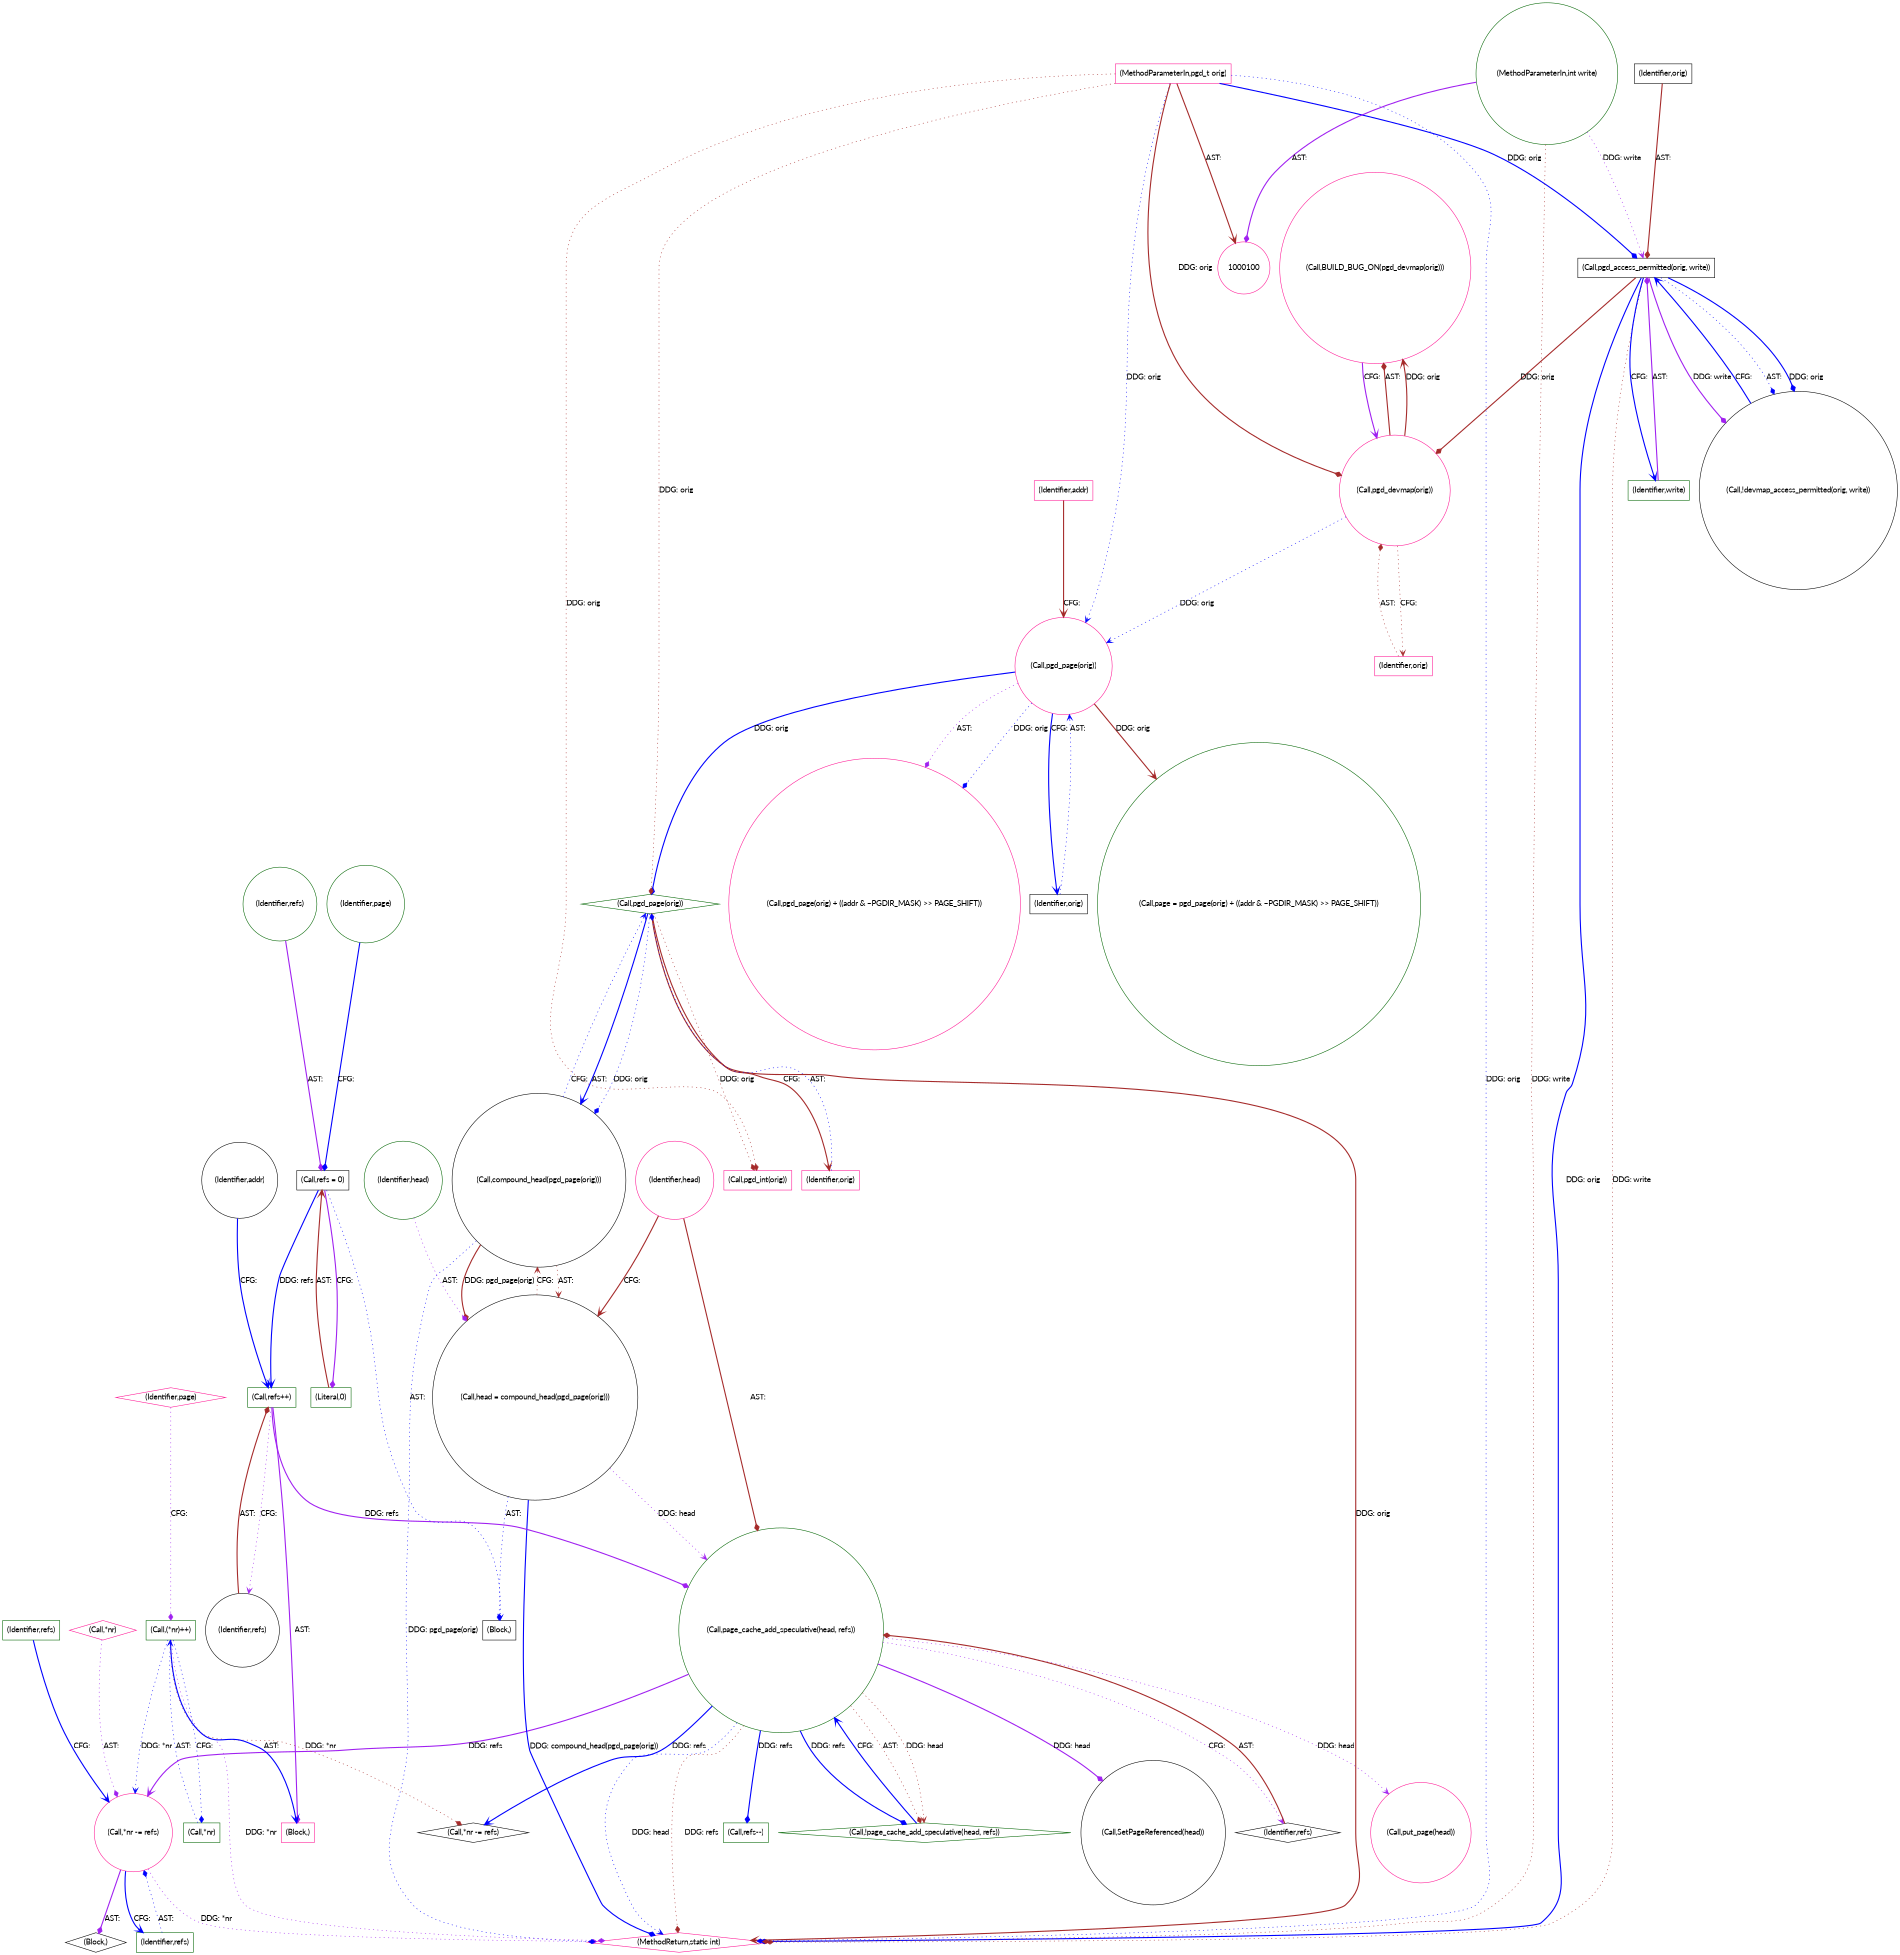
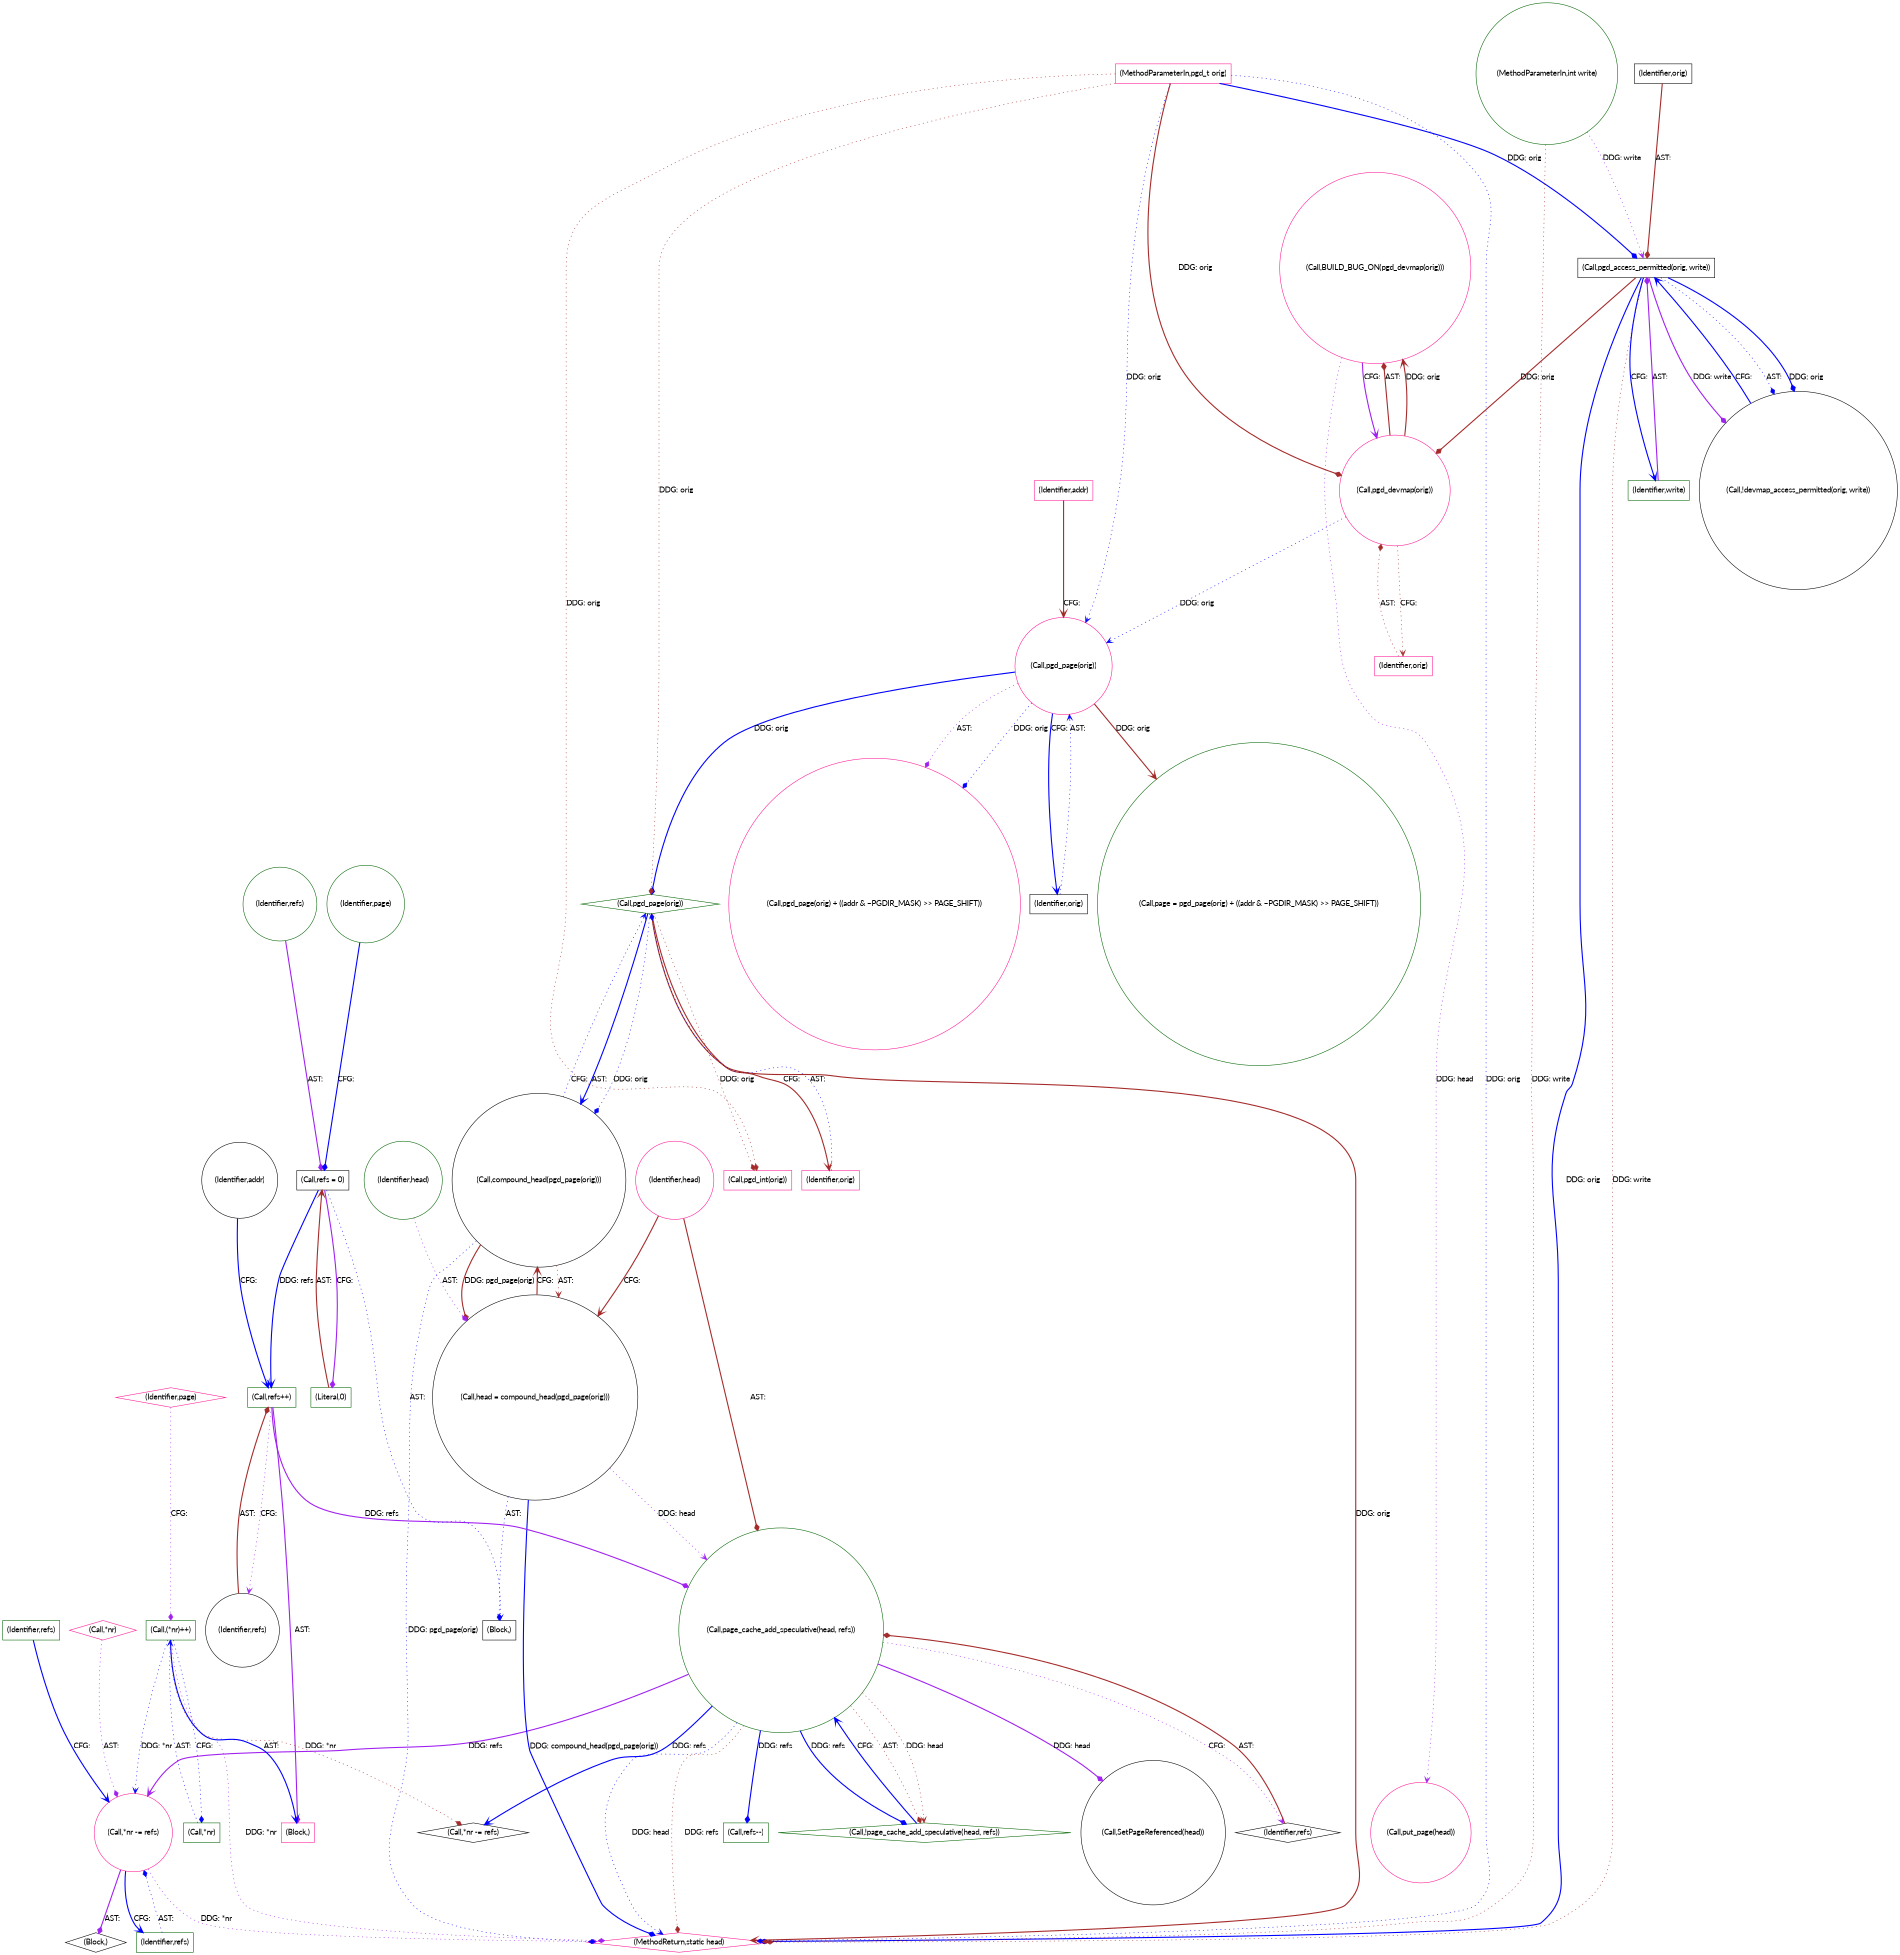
node "1000100": removed
edge "(Call,head = compound_head(pgd_page(orig)))" -> "(Call,compound_head(pgd_page(orig)))": style dotted -> bold
edge "(Call,page_cache_add_speculative(head, refs))" -> "(Call,put_page(head))": now "(Call,BUILD_BUG_ON(pgd_devmap(orig)))" -> "(Call,put_page(head))"
node "(MethodReturn,static int)": label "(MethodReturn,static int)" -> "(MethodReturn,static head)"
